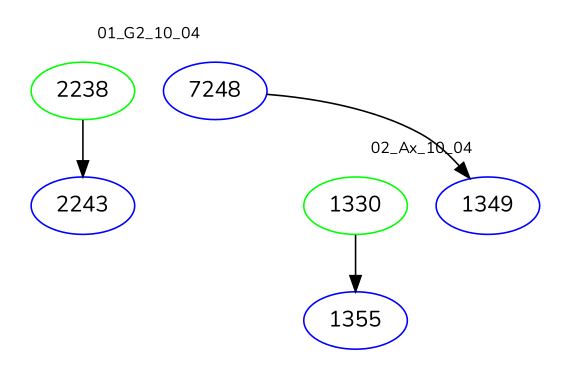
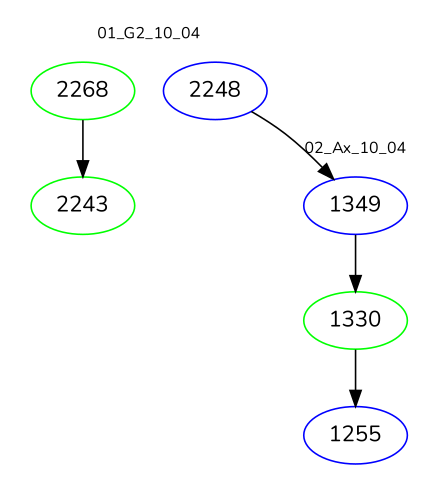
node "2238": label "2238" -> "2268"
node "7248": label "7248" -> "2248"
node "2243": color blue -> green
edge "1349" -> "1330": added
node "1355": label "1355" -> "1255"
